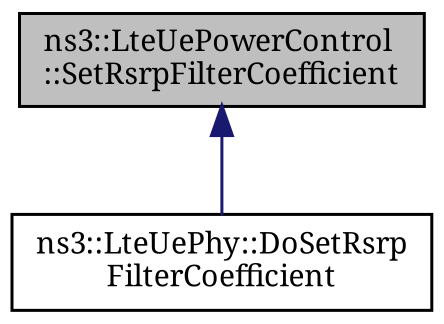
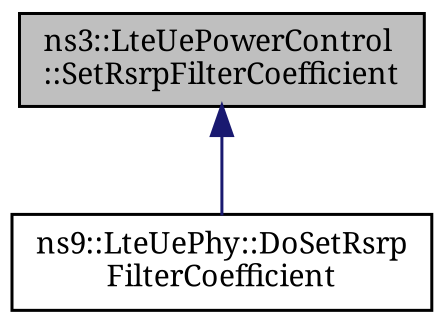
node "ns3::LteUePhy::DoSetRsrp FilterCoefficient": label "ns3::LteUePhy::DoSetRsrp FilterCoefficient" -> "ns9::LteUePhy::DoSetRsrp FilterCoefficient"
